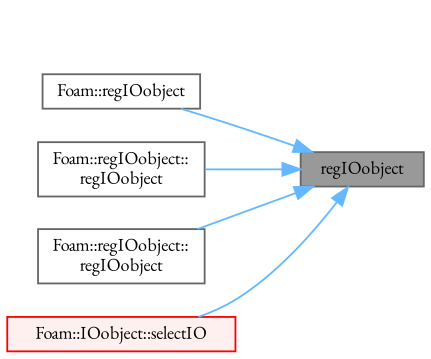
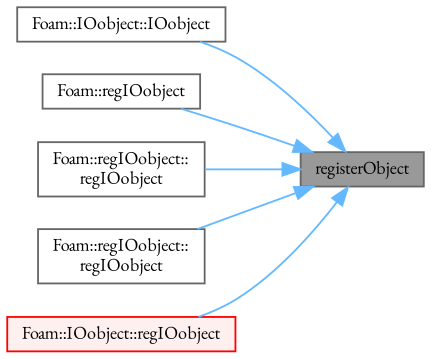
node "Foam::IOobject::IOobject": added
node "regIOobject": label "regIOobject" -> "registerObject"
node "Foam::IOobject::selectIO": label "Foam::IOobject::selectIO" -> "Foam::IOobject::regIOobject"
